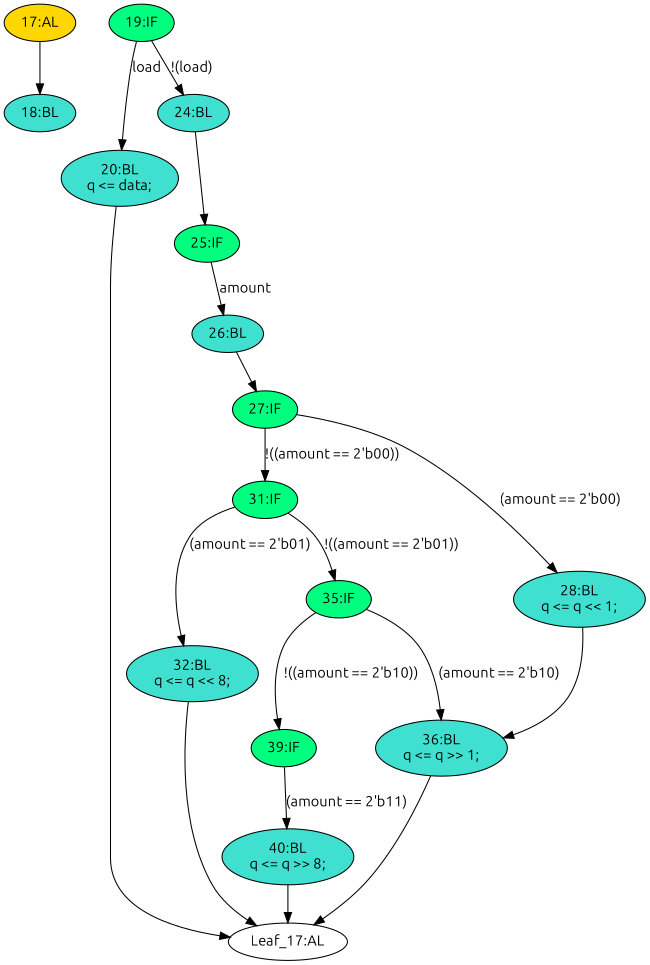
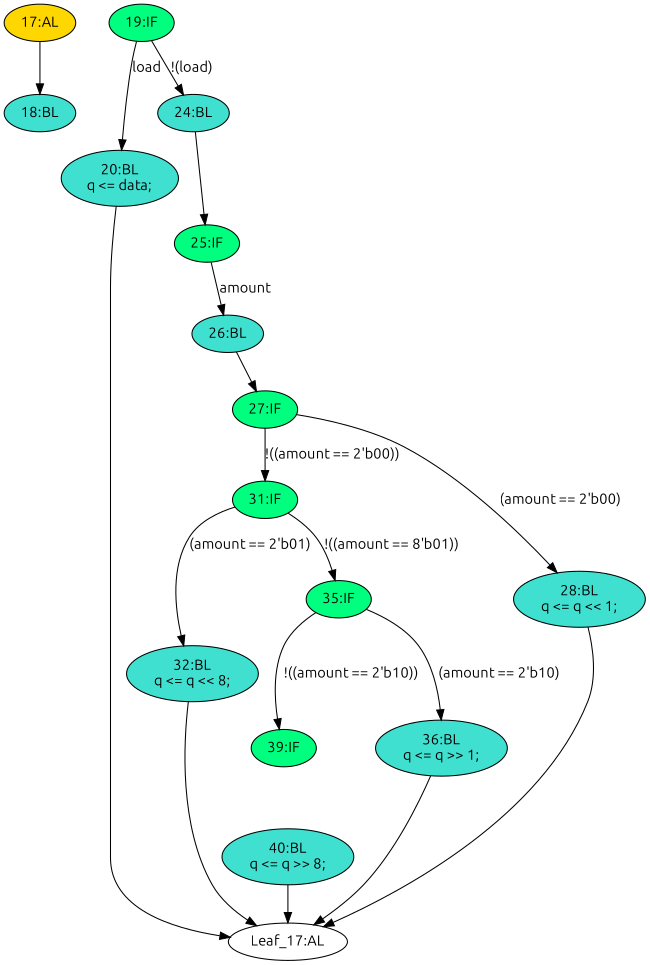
edge "31:IF" -> "35:IF": label "!((amount == 2'b01))" -> "!((amount == 8'b01))"
edge "28:BL q <= q << 1;" -> "36:BL q <= q >> 1;": now "28:BL q <= q << 1;" -> "Leaf_17:AL"
edge "39:IF" -> "40:BL q <= q >> 8;": removed, label "(amount == 2'b11)"
